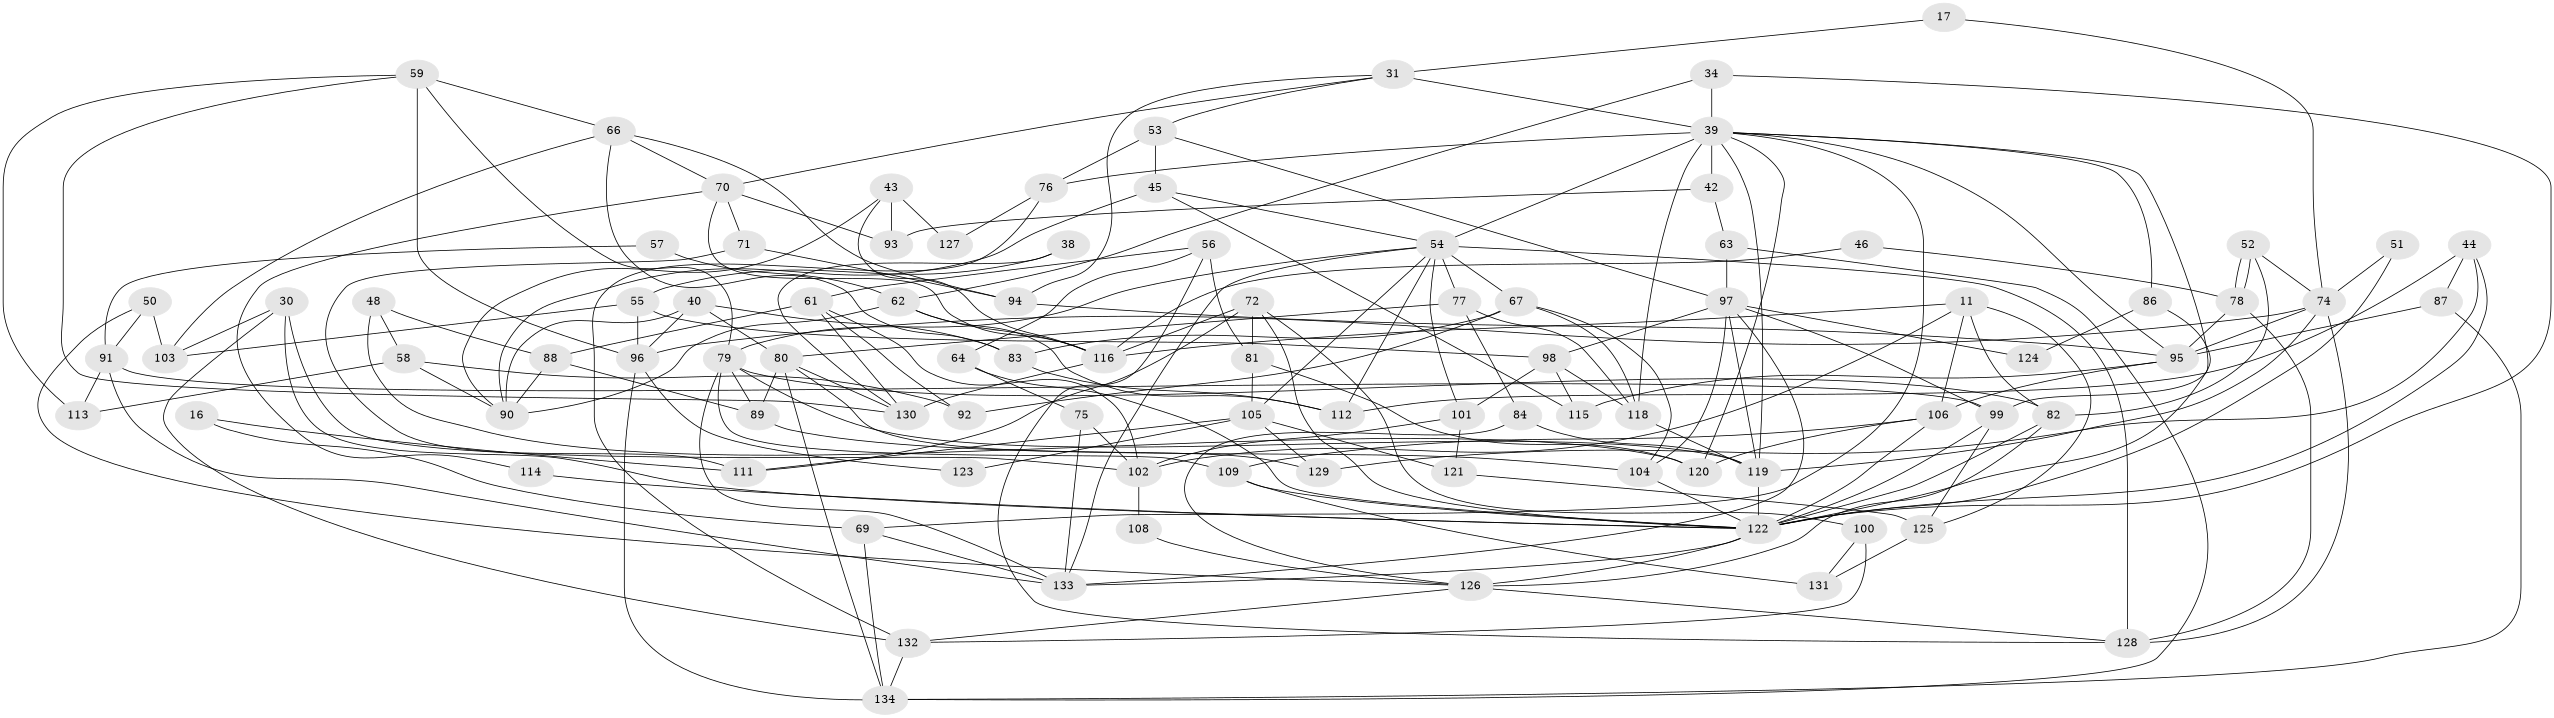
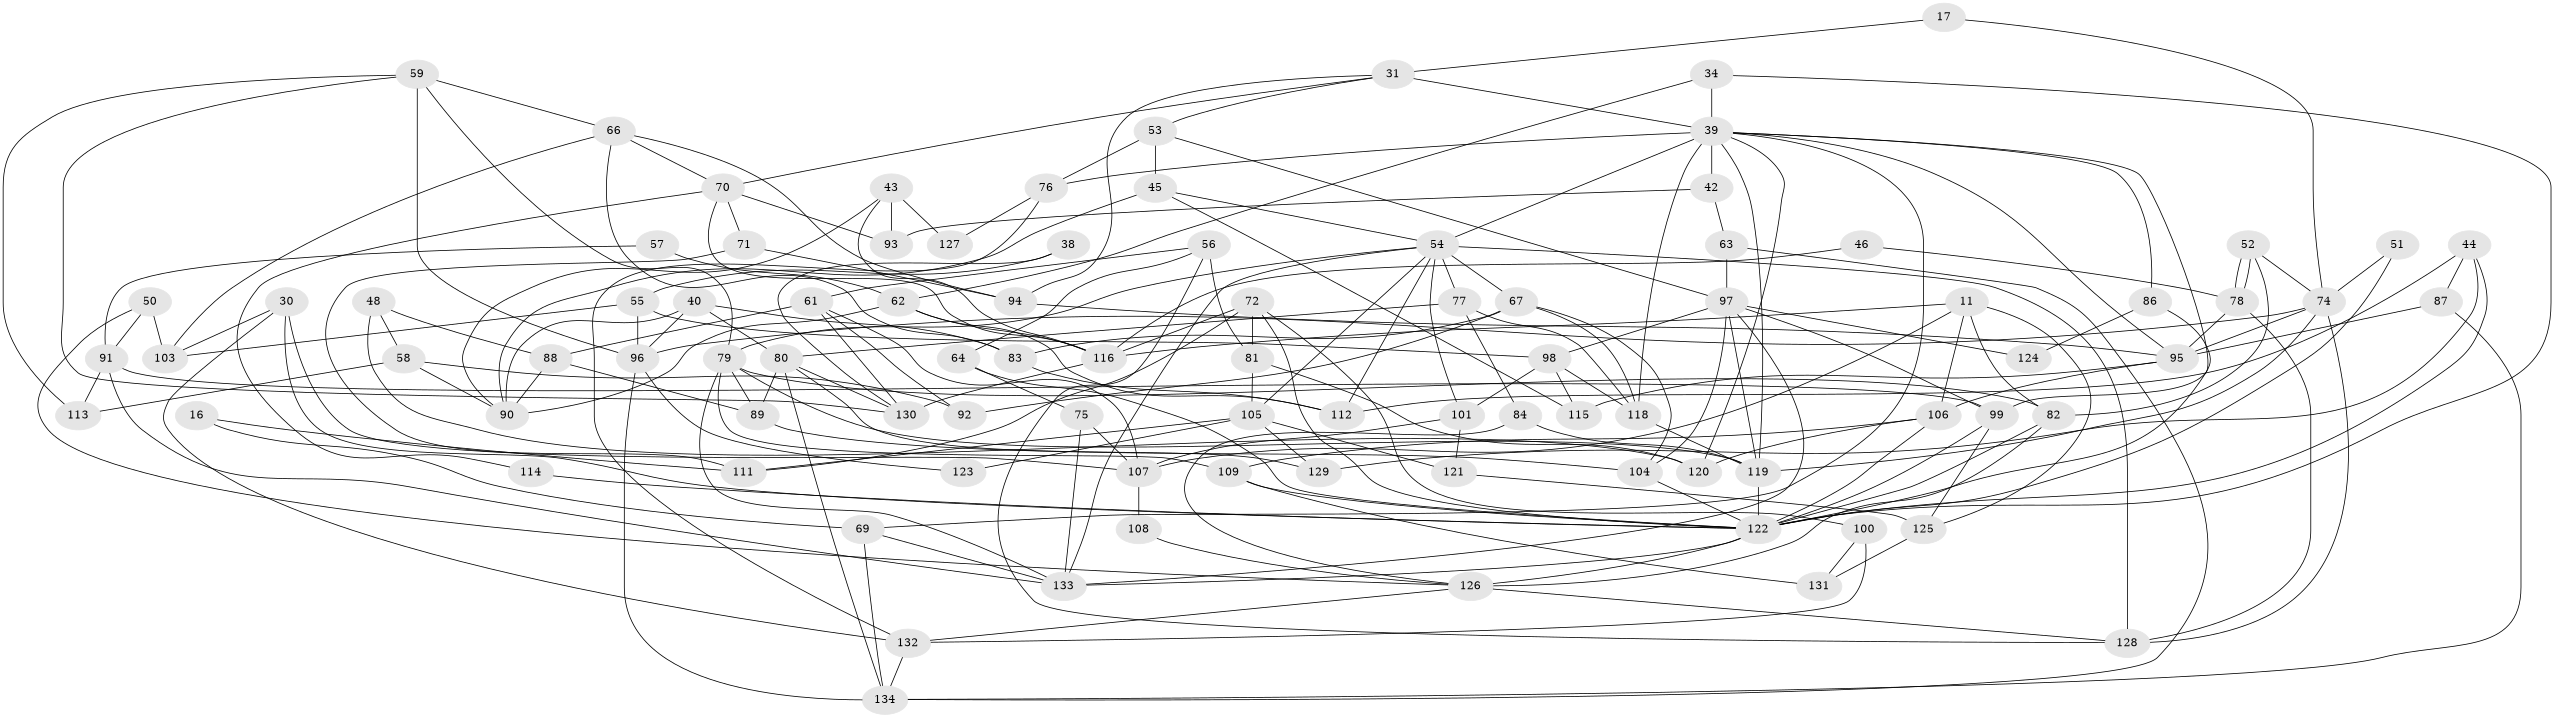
node "102": label "102" -> "107"
